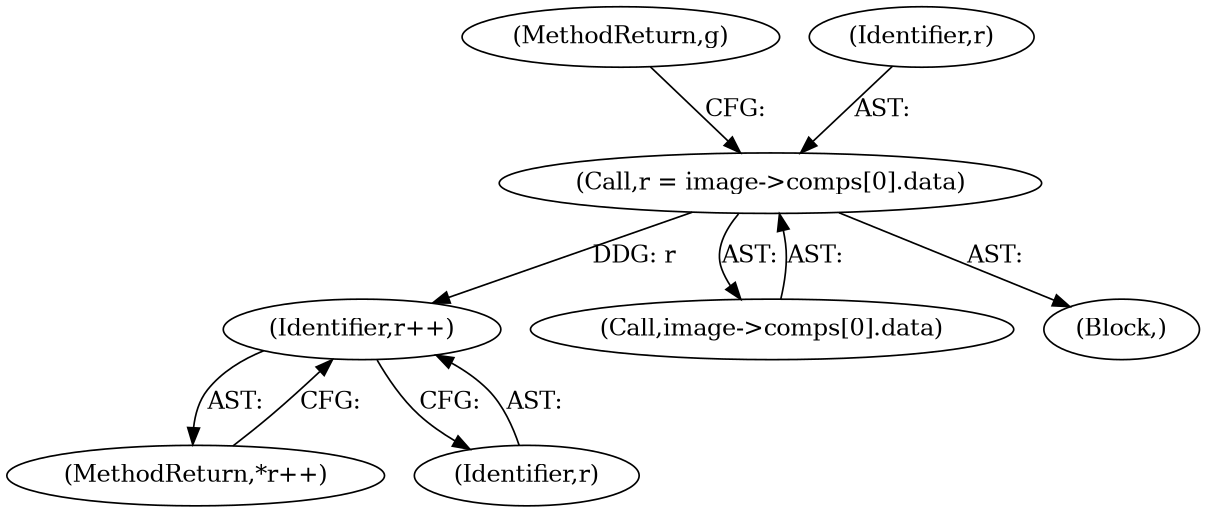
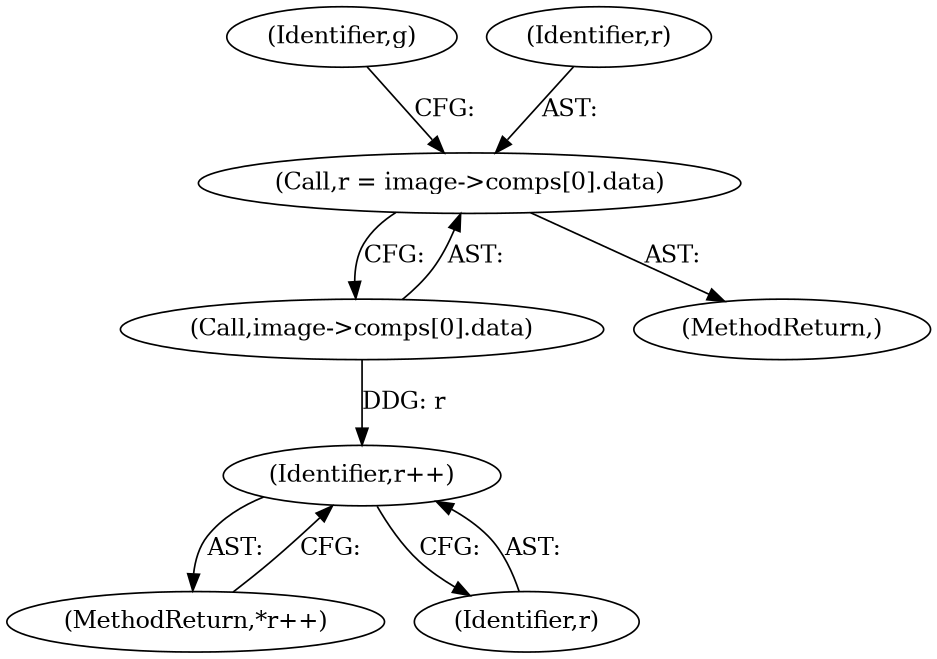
node "(MethodReturn,g)": label "(MethodReturn,g)" -> "(Identifier,g)"
edge "(Call,r = image->comps[0].data)" -> "(Identifier,r++)": now "(Call,image->comps[0].data)" -> "(Identifier,r++)"
edge "(Call,r = image->comps[0].data)" -> "(Call,image->comps[0].data)": label "AST: " -> "CFG: "
node "(Block,)": label "(Block,)" -> "(MethodReturn,)"
